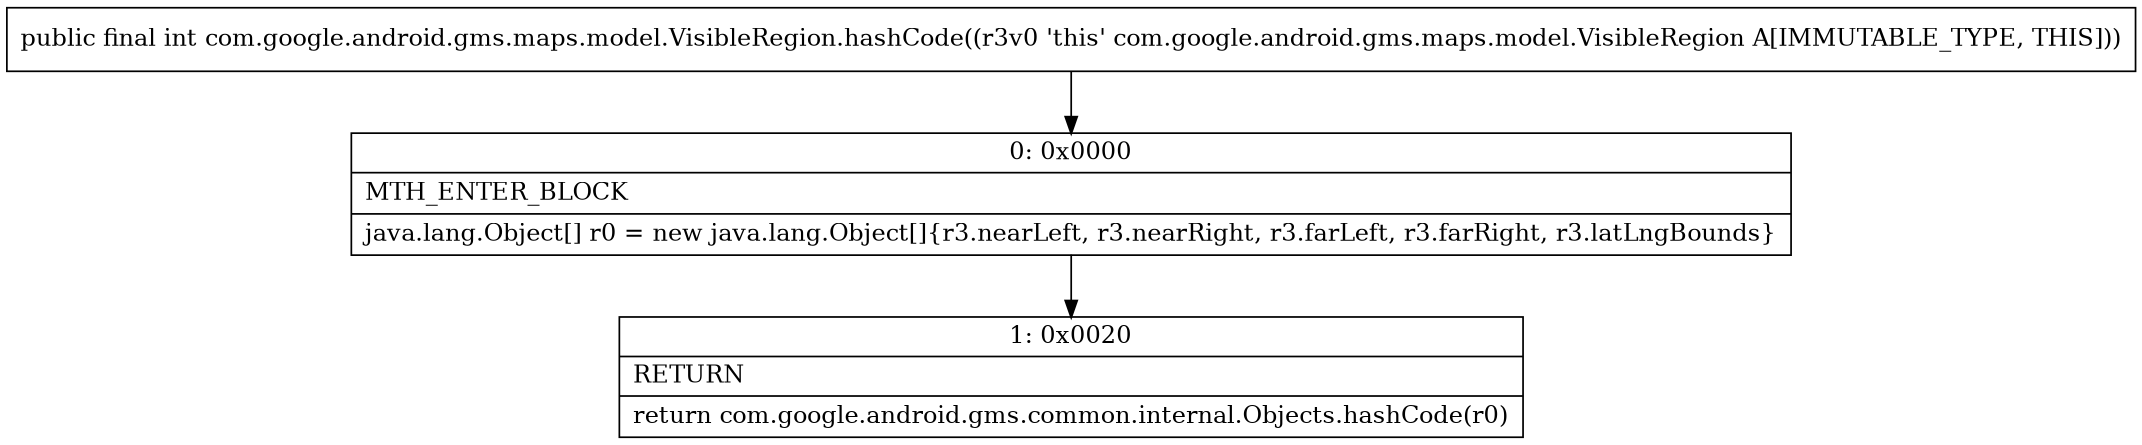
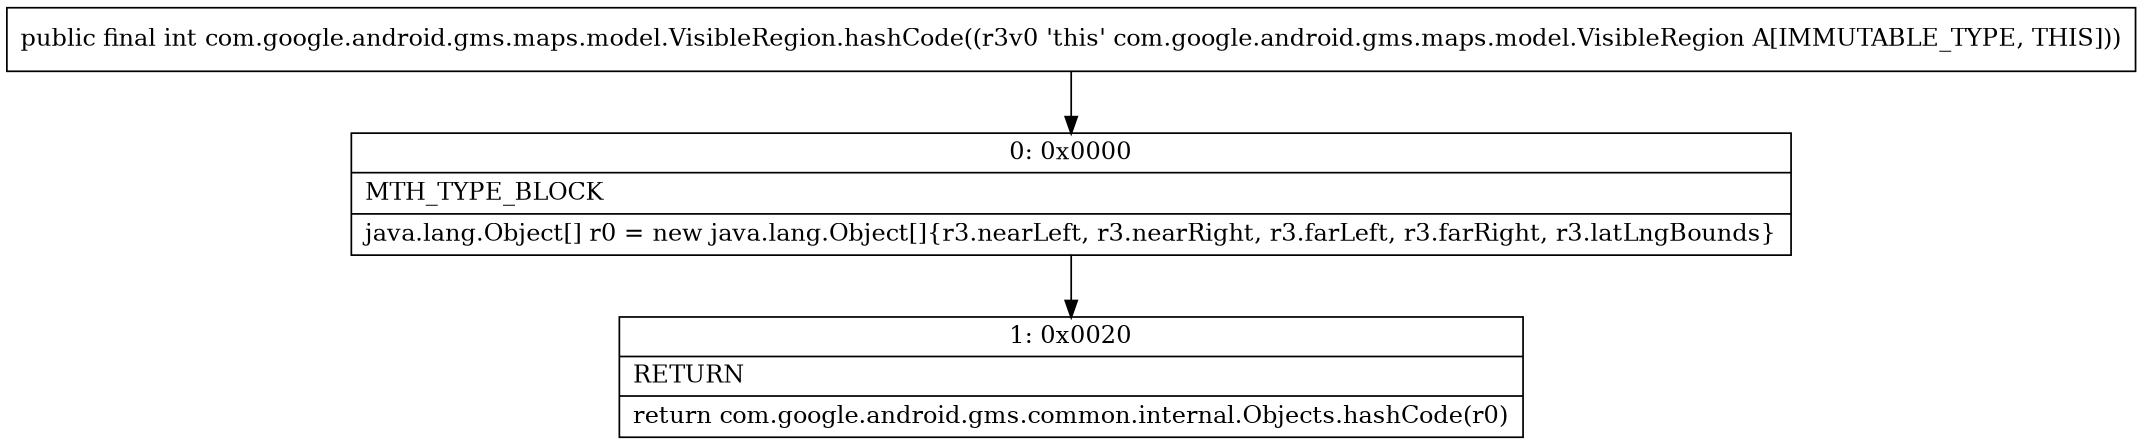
node "0: 0x0000": text "MTH_ENTER_BLOCK" -> "MTH_TYPE_BLOCK"
